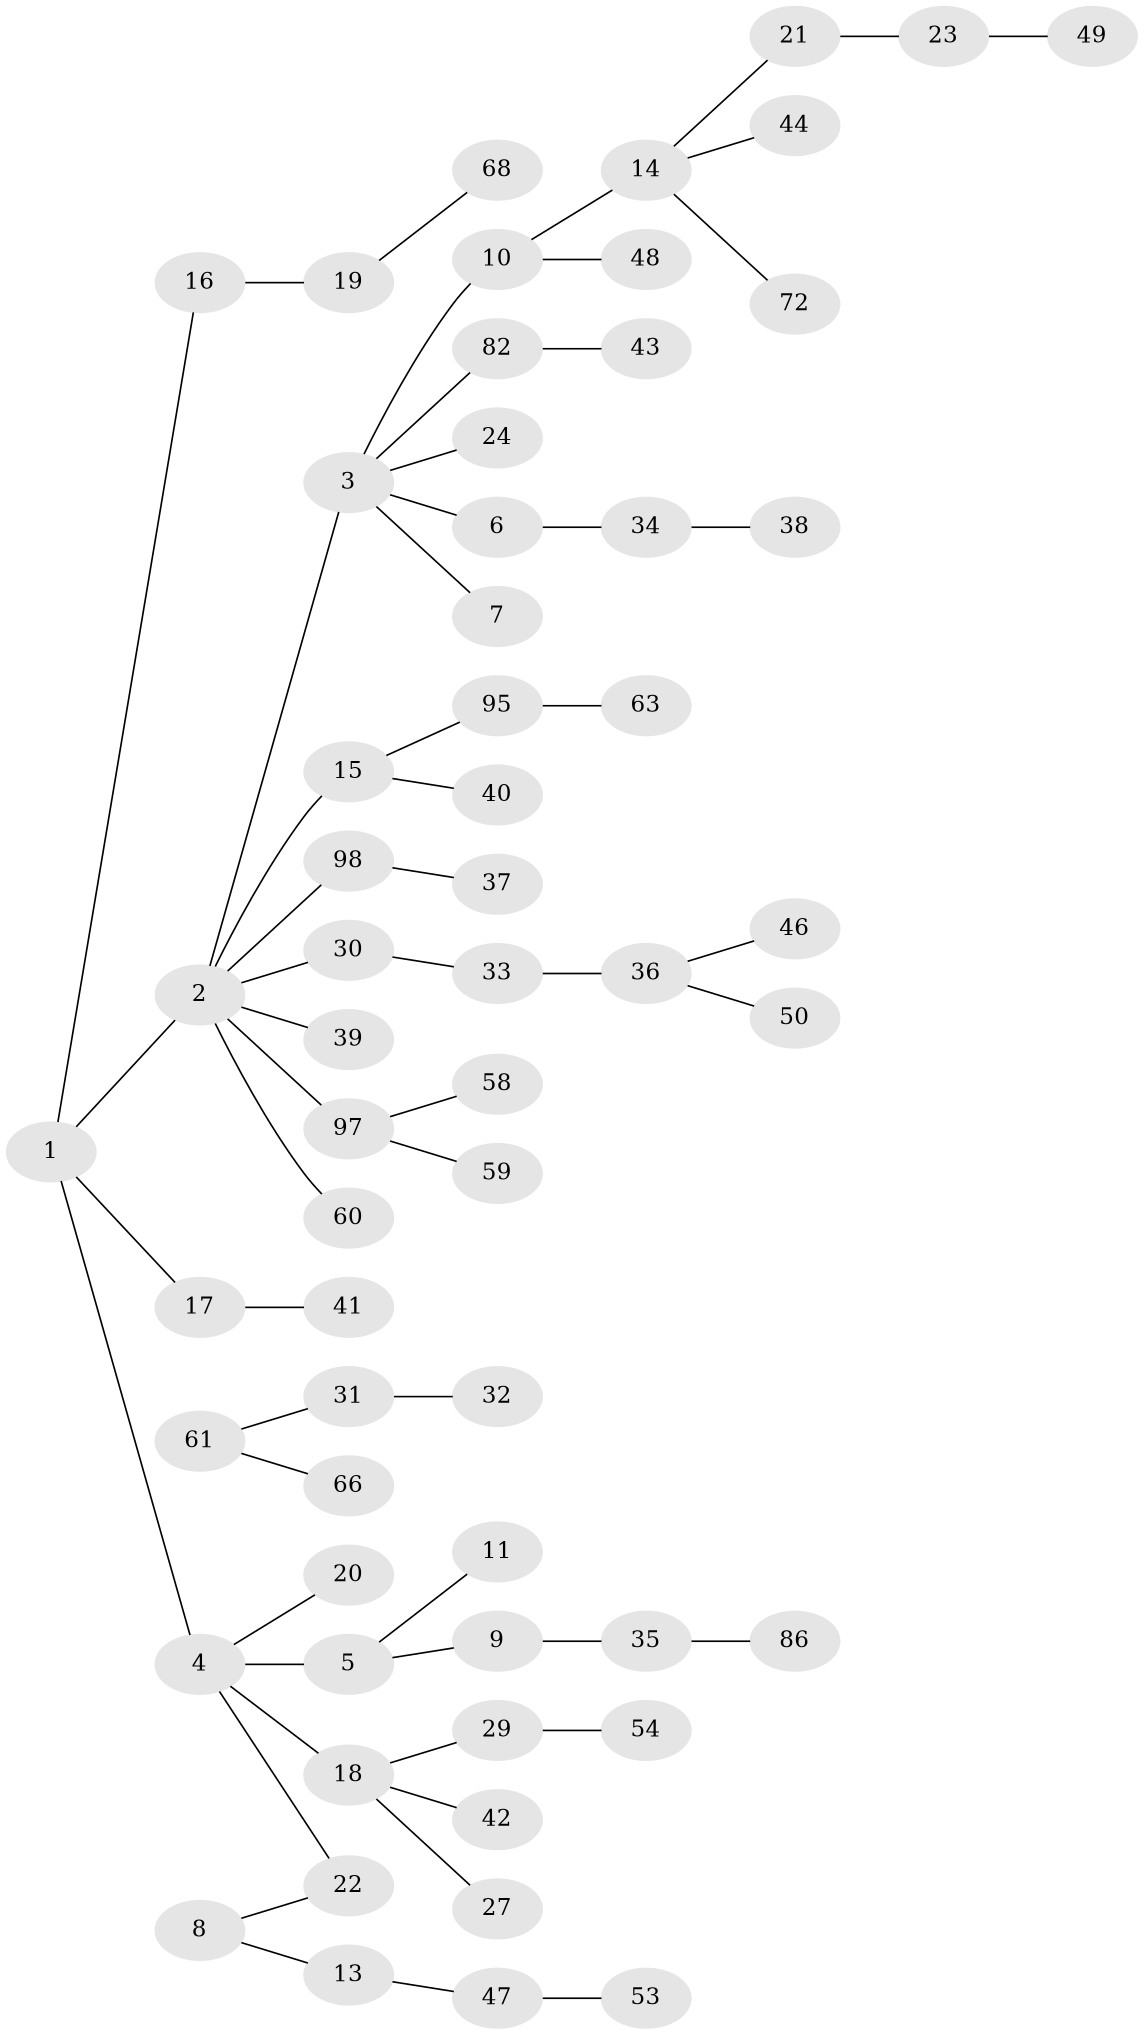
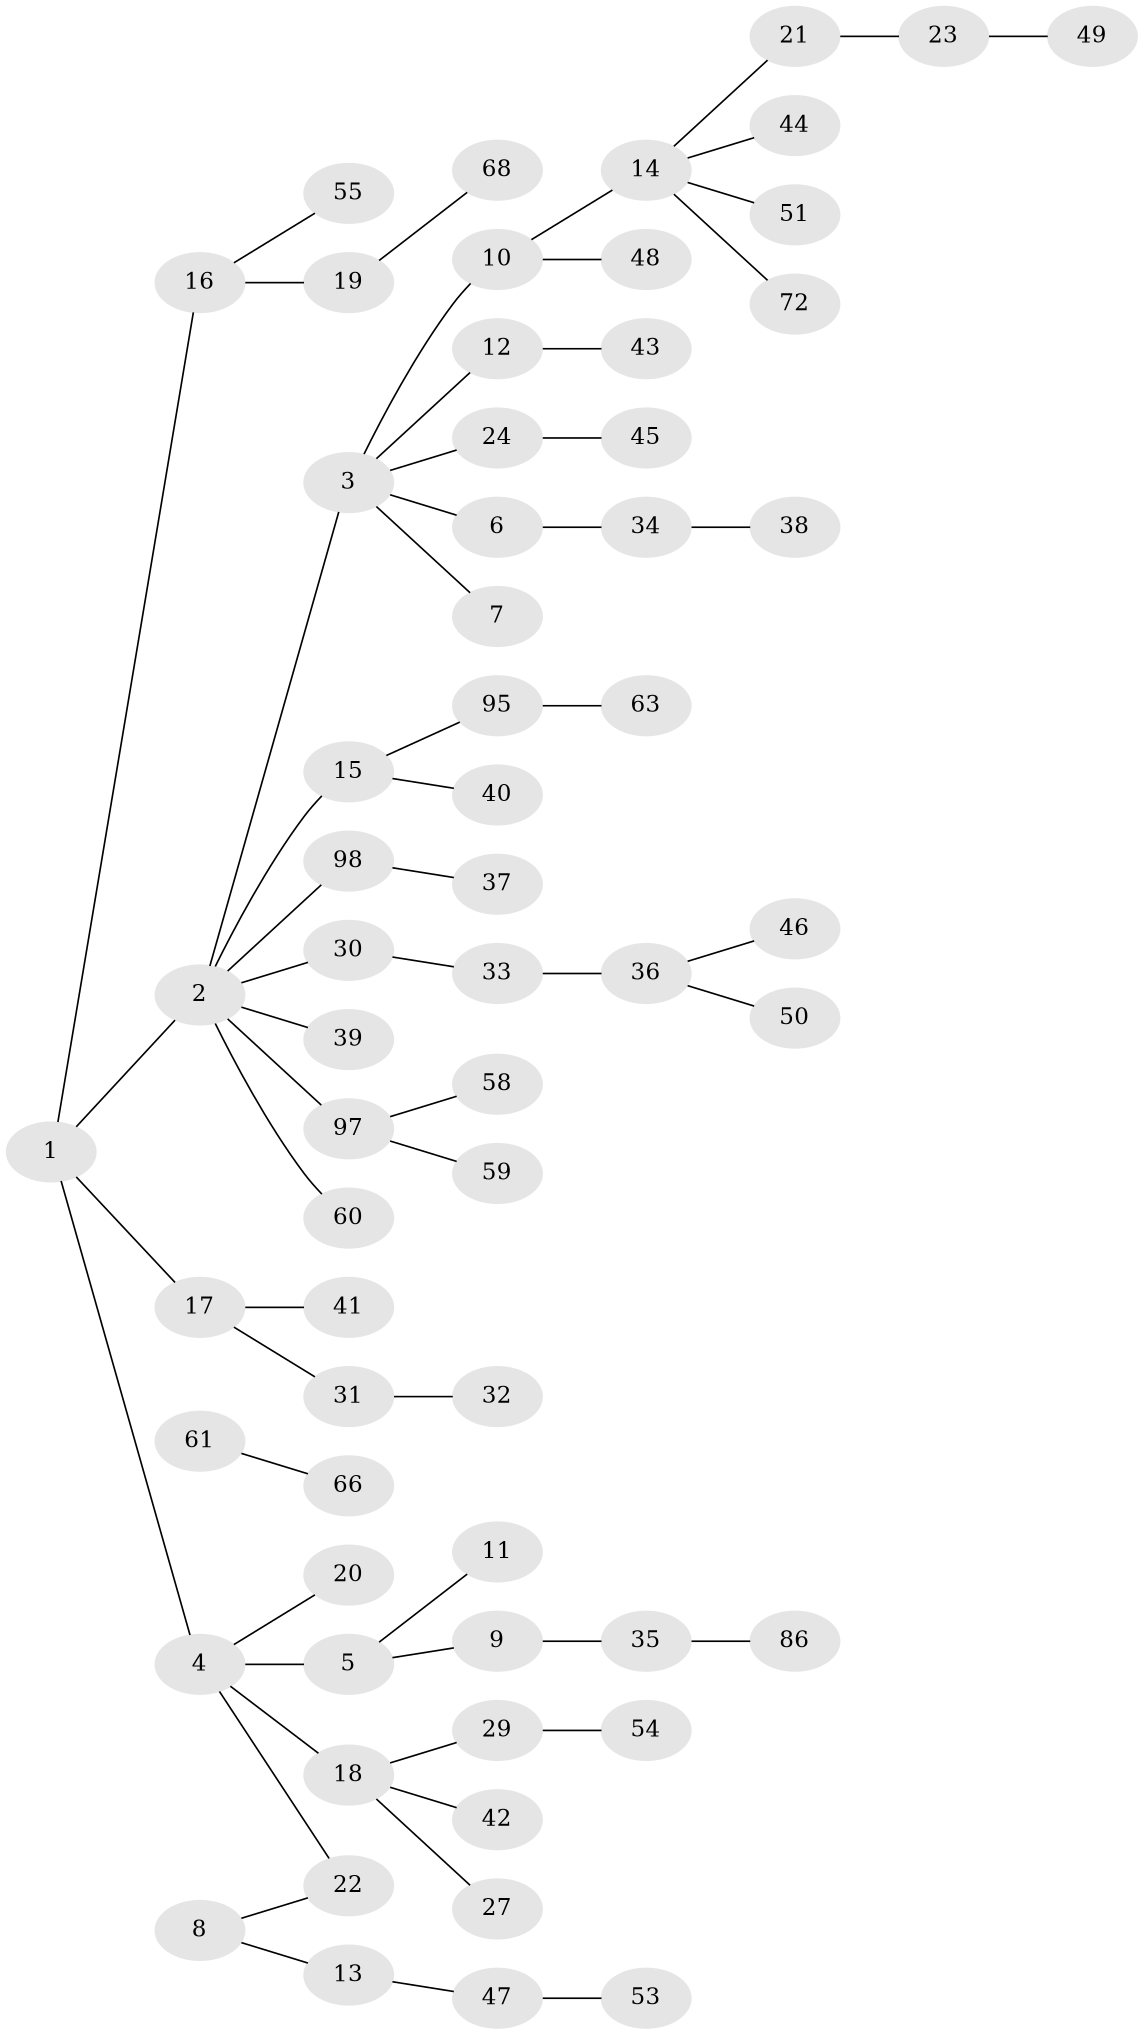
node "55": added
node "51": added
node "82": label "82" -> "12"
node "45": added
edge "31" -- "61": now "31" -- "17"
